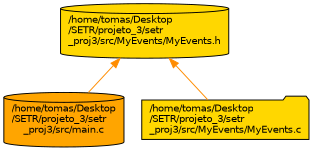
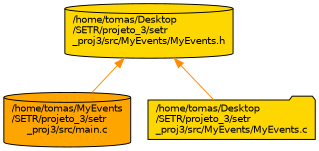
node "/home/tomas/Desktop /SETR/projeto_3/setr _proj3/src/main.c": label "/home/tomas/Desktop /SETR/projeto_3/setr _proj3/src/main.c" -> "/home/tomas/MyEvents /SETR/projeto_3/setr _proj3/src/main.c"
